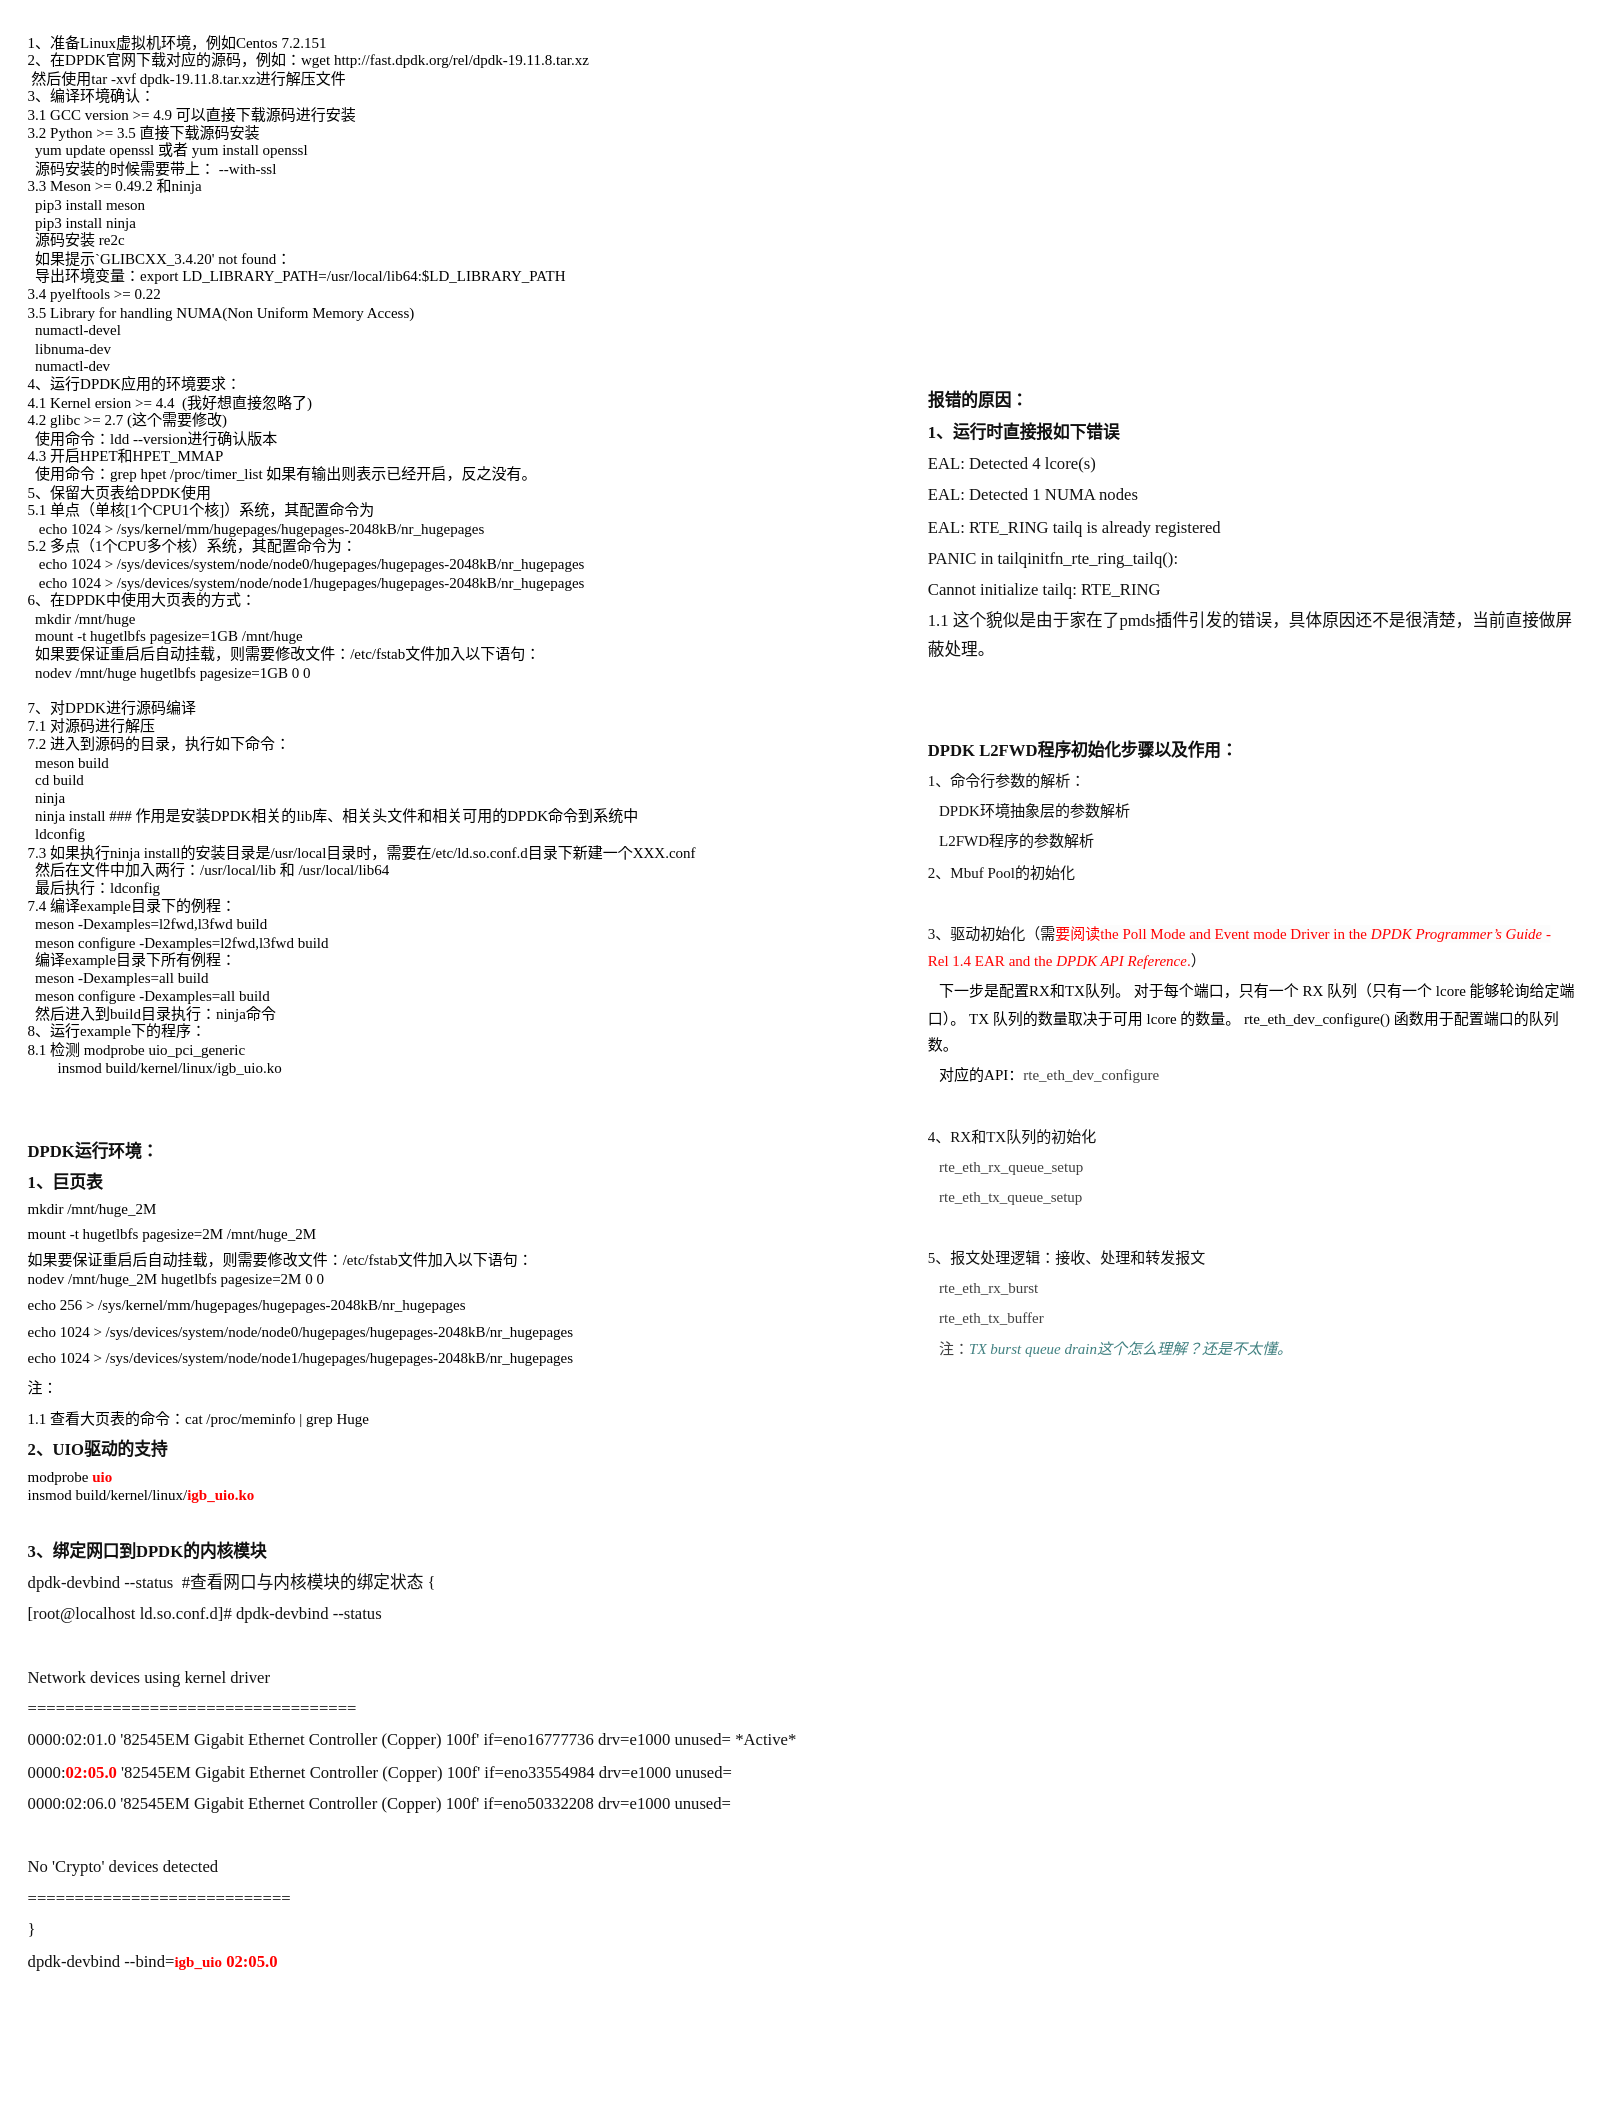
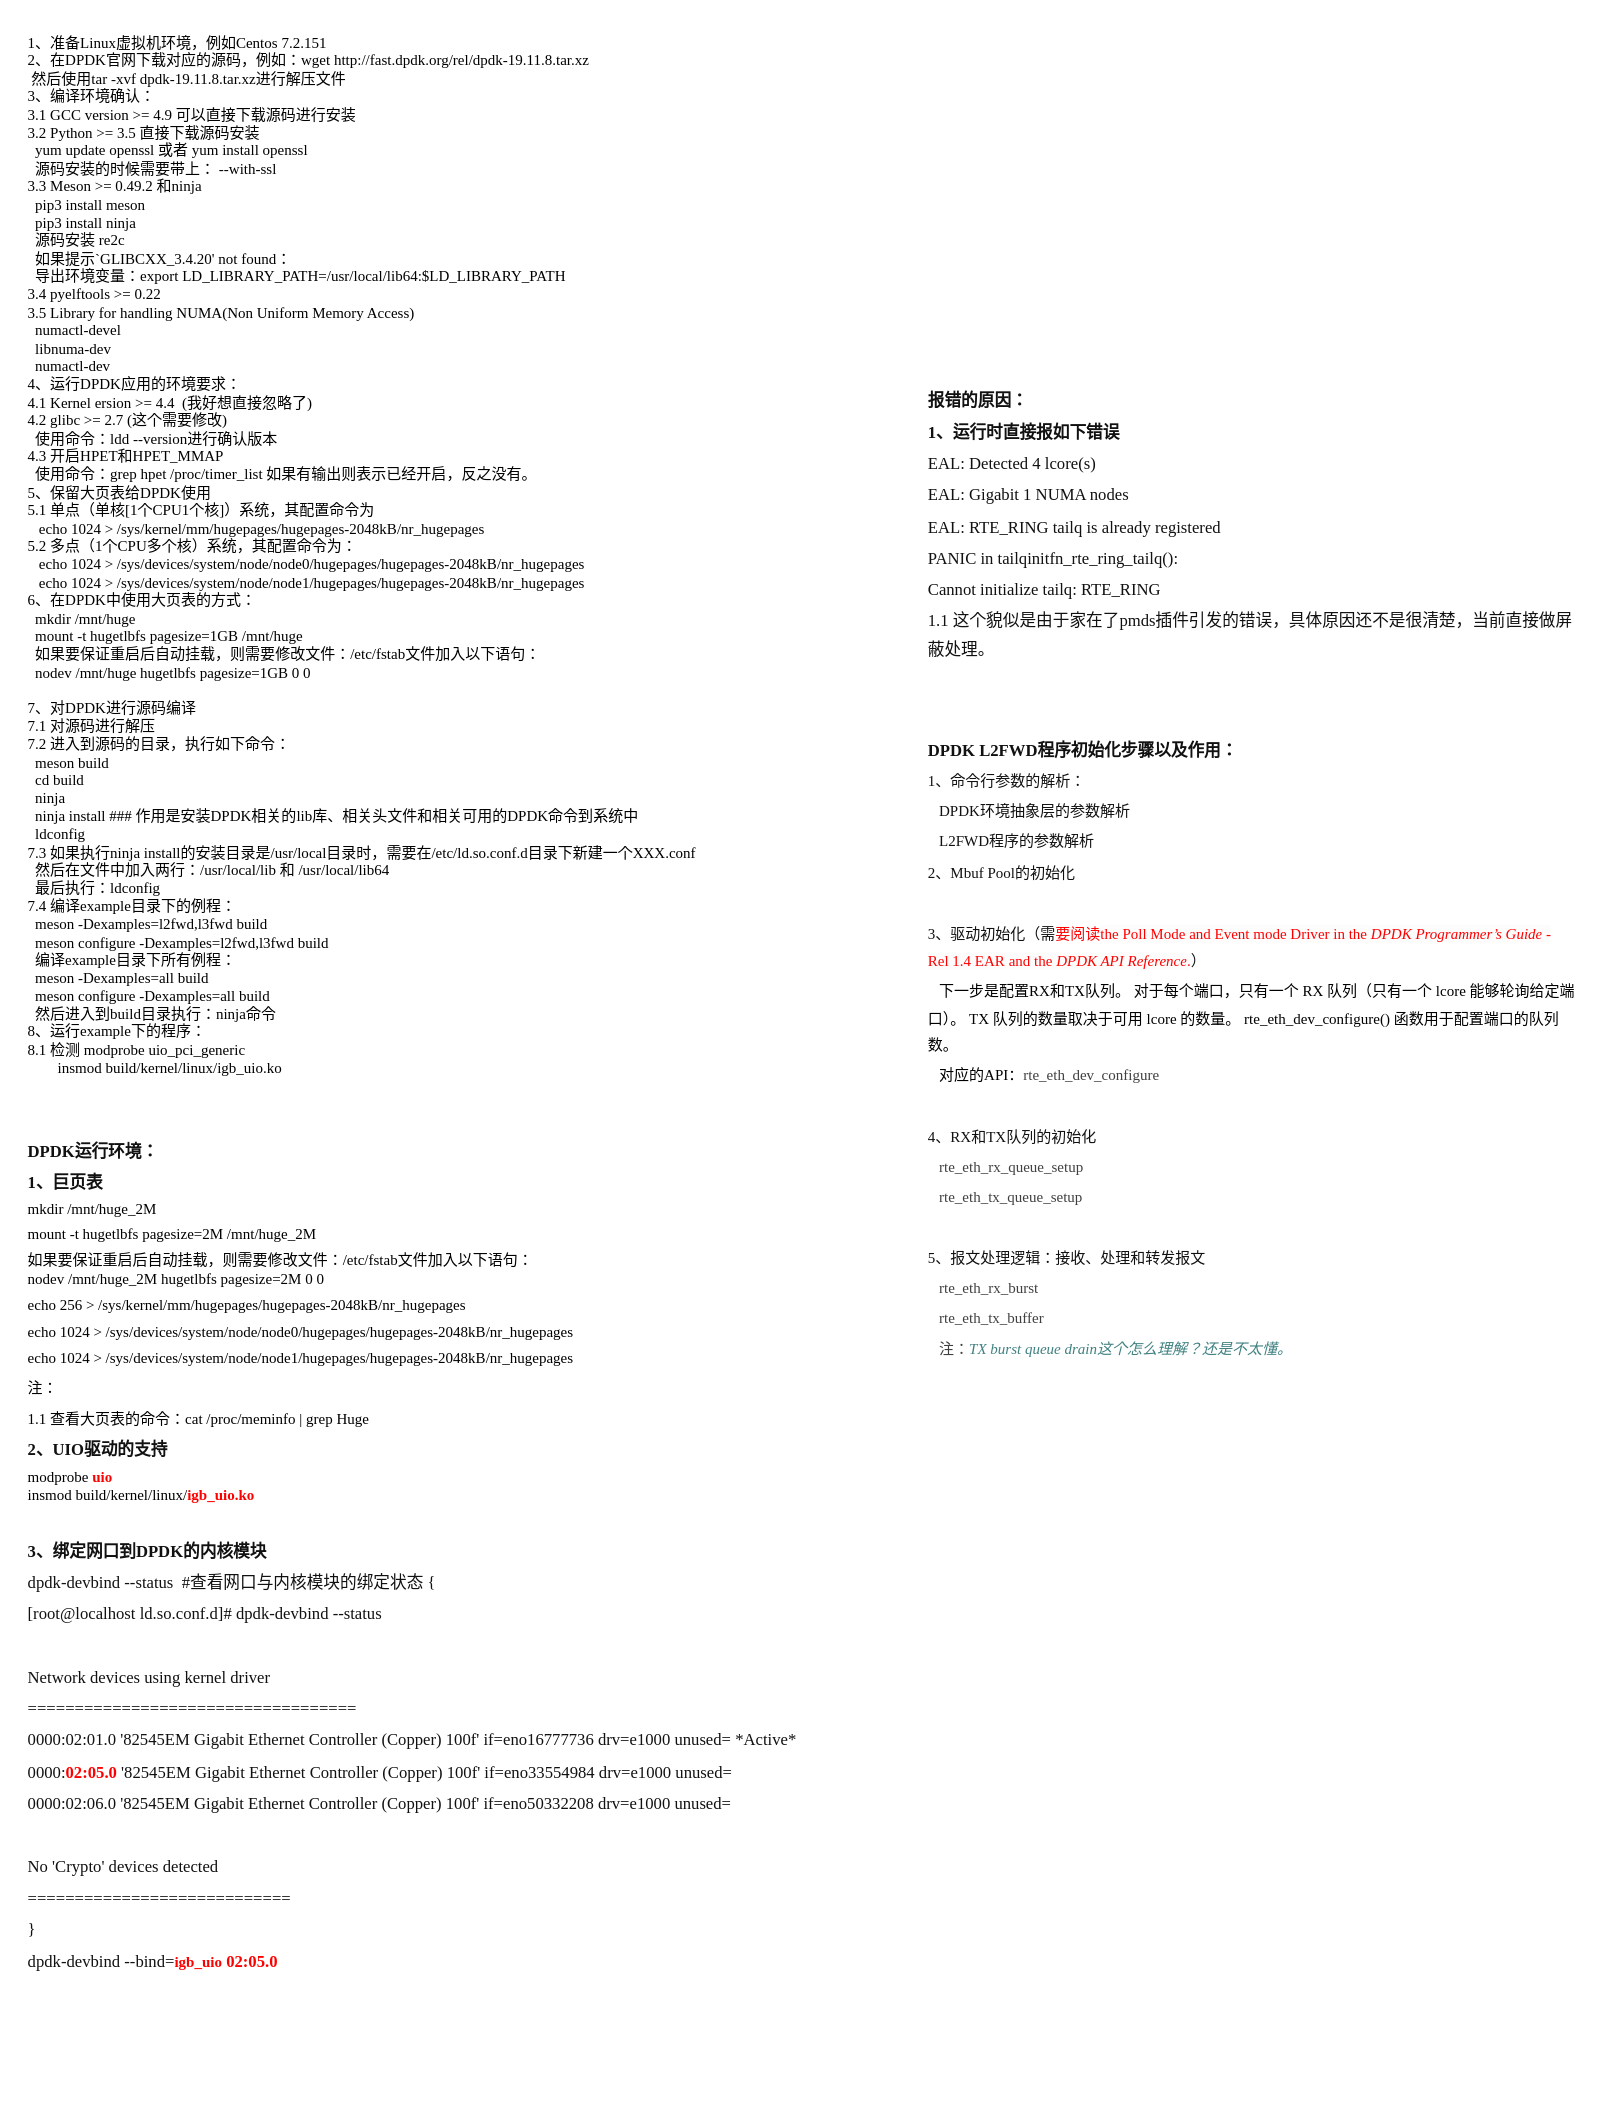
node "报错的原因： 1、运行时直接报如下错误 EAL: Detected 4 lcore(s) EAL: Detected 1 NUMA nodes EAL: RTE_RING tailq is already registered PANIC in tailqinitfn_rte_ring_tailq(): Cannot initialize tailq: RTE_RING 1.1 这个貌似是由于家在了pmds插件引发的错误，具体原因还不是很清楚，当前直接做屏蔽处理。": label "报错的原因： 1、运行时直接报如下错误 EAL: Detected 4 lcore(s) EAL: Detected 1 NUMA nodes EAL: RTE_RING tailq is already registered PANIC in tailqinitfn_rte_ring_tailq(): Cannot initialize tailq: RTE_RING 1.1 这个貌似是由于家在了pmds插件引发的错误，具体原因还不是很清楚，当前直接做屏蔽处理。" -> "报错的原因： 1、运行时直接报如下错误 EAL: Detected 4 lcore(s) EAL: Gigabit 1 NUMA nodes EAL: RTE_RING tailq is already registered PANIC in tailqinitfn_rte_ring_tailq(): Cannot initialize tailq: RTE_RING 1.1 这个貌似是由于家在了pmds插件引发的错误，具体原因还不是很清楚，当前直接做屏蔽处理。"
